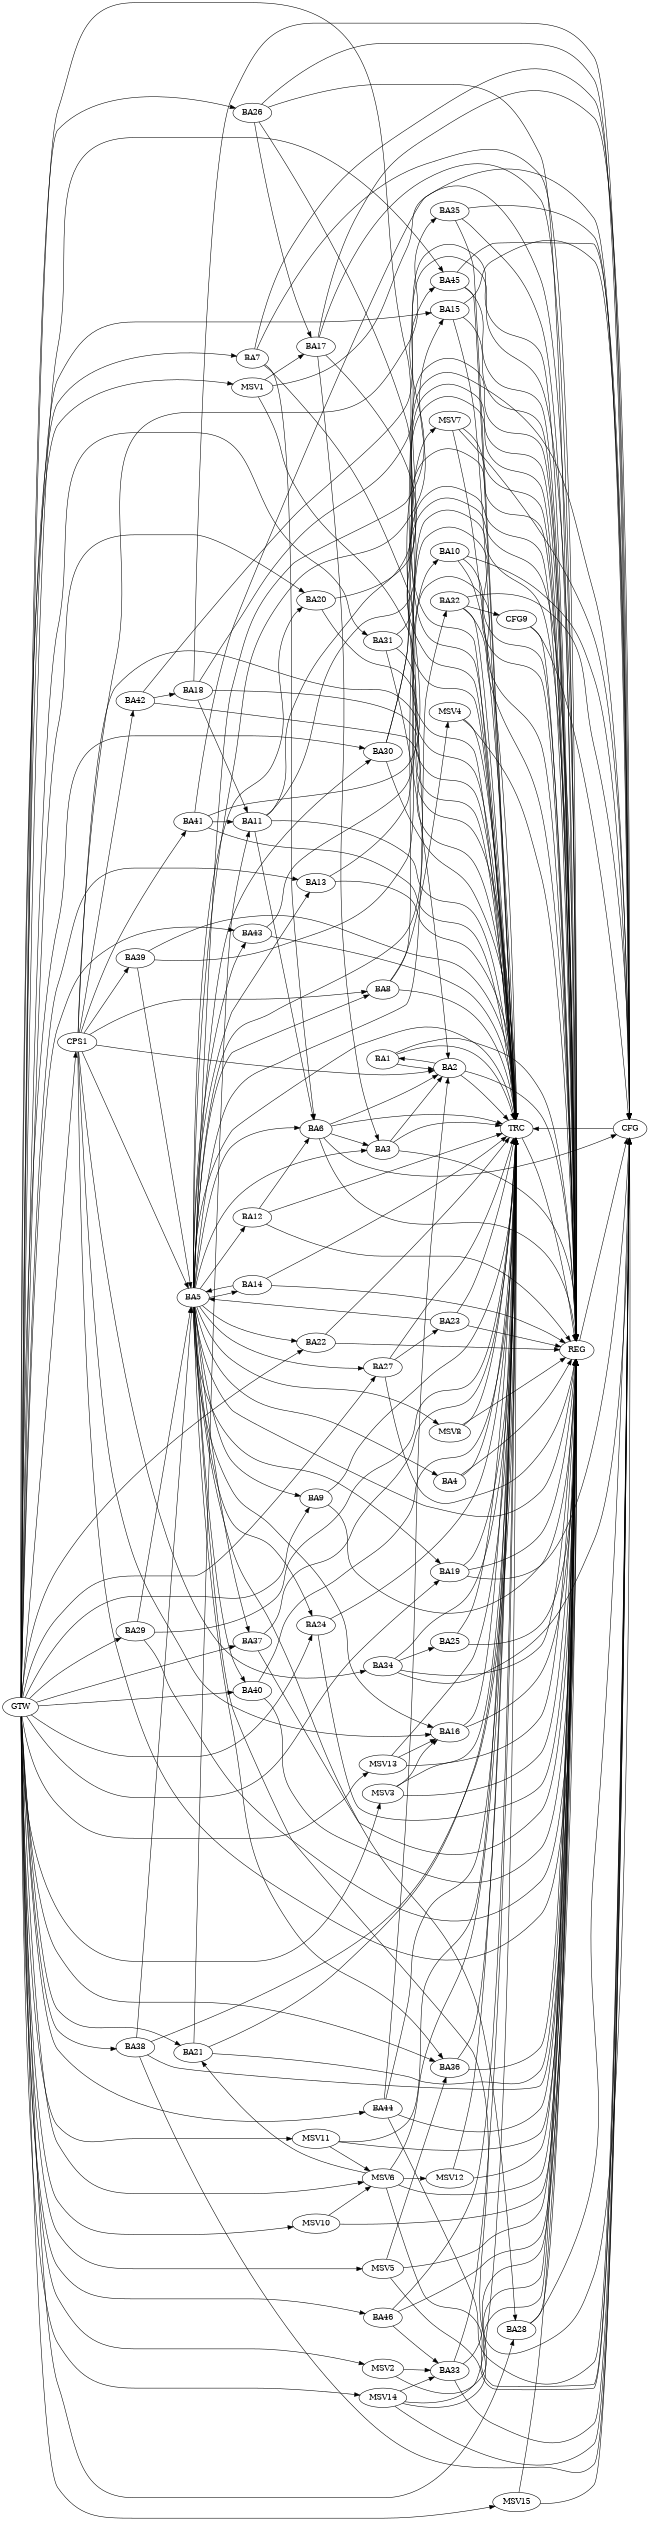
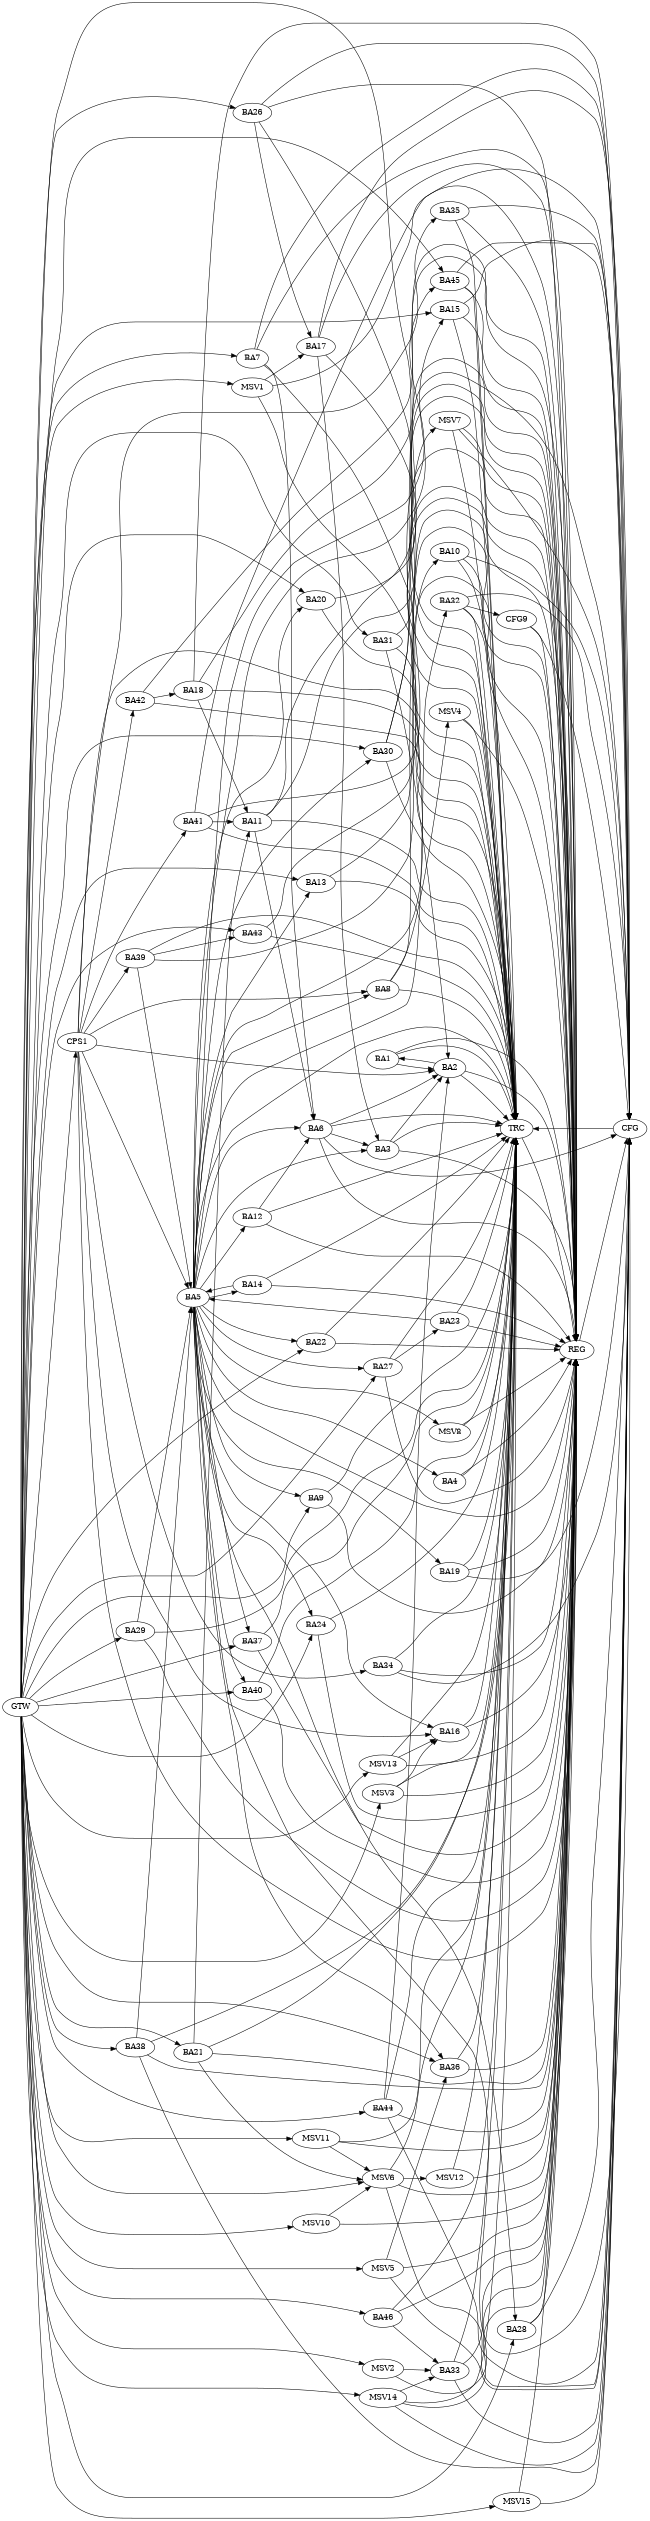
edge "BA5" -> "BA43": now "BA39" -> "BA43"
node "BA25": removed
edge "GTW" -> "BA19": removed
edge "MSV6" -> "BA21": reversed
